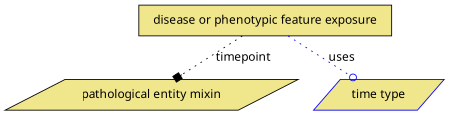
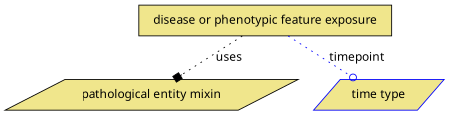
edge "disease or phenotypic feature exposure" -> "pathological entity mixin": label "timepoint" -> "uses"
edge "disease or phenotypic feature exposure" -> "time type": label "uses" -> "timepoint"
